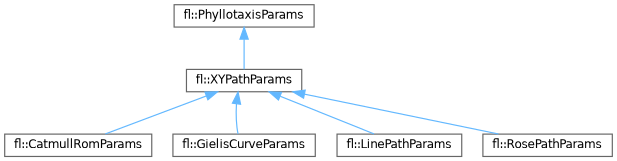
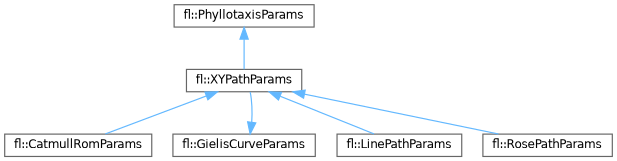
edge "fl::GielisCurveParams" -> "fl::XYPathParams": reversed
